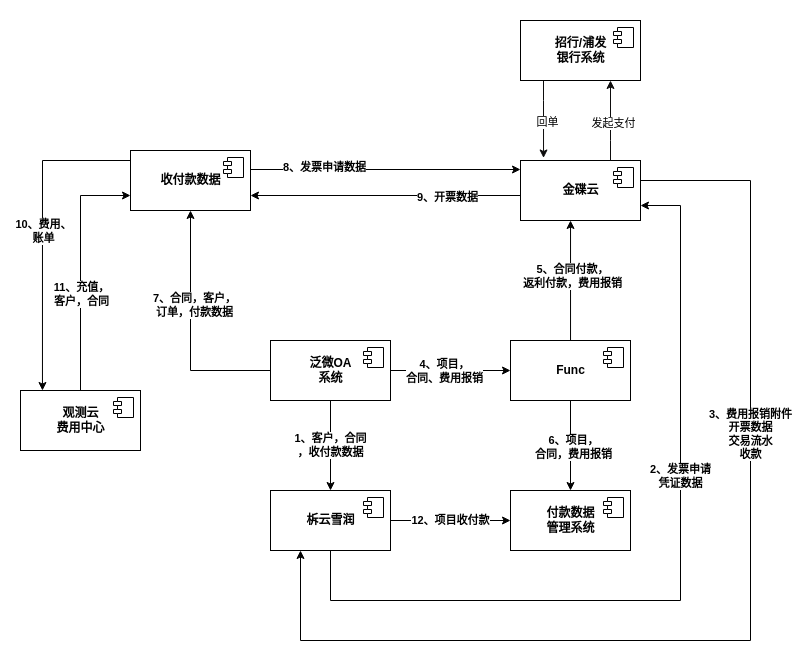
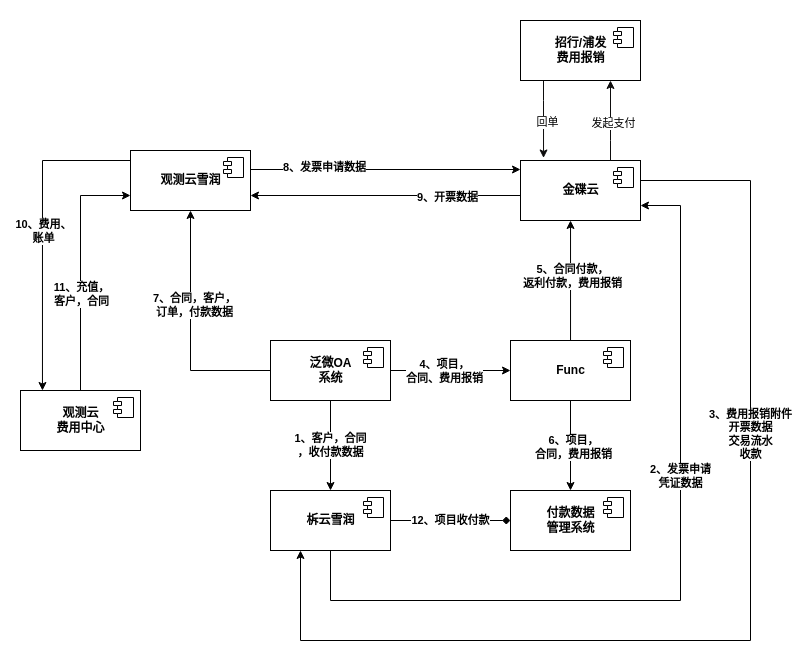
node "招行/浦发 银行系统": label "招行/浦发 银行系统" -> "招行/浦发 费用报销"
node "收付款数据": label "收付款数据" -> "观测云雪润"
edge "柝云雪润" -> "付款数据 管理系统": arrowhead classic -> diamond
